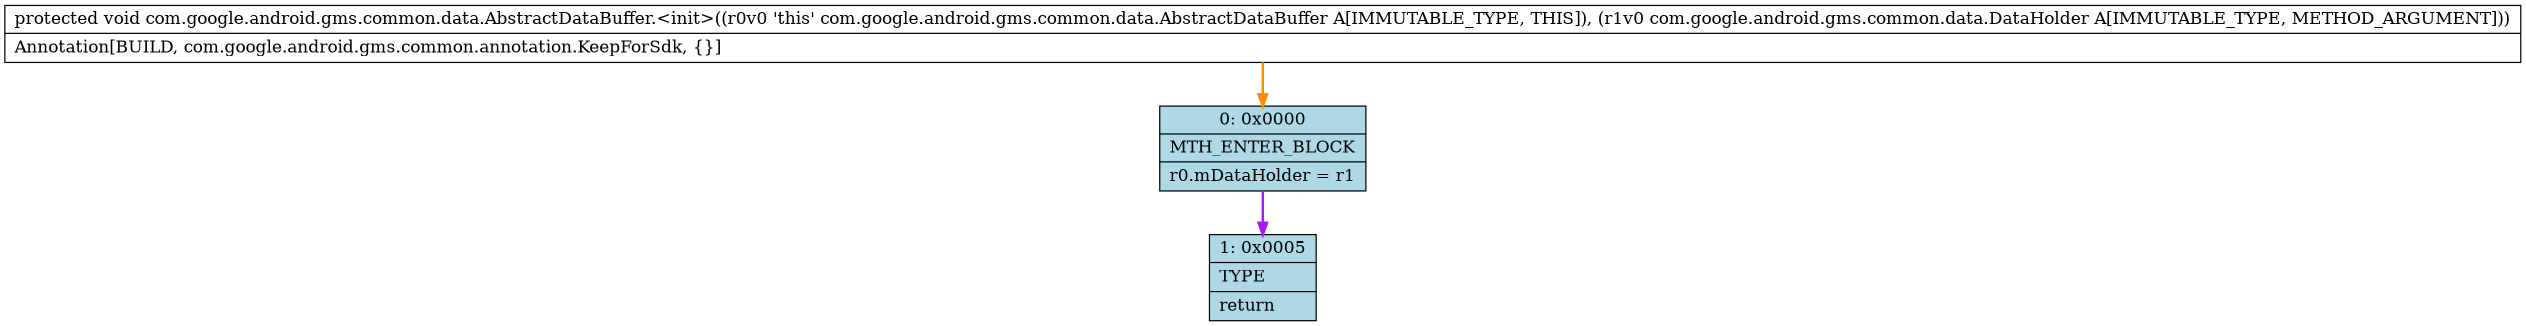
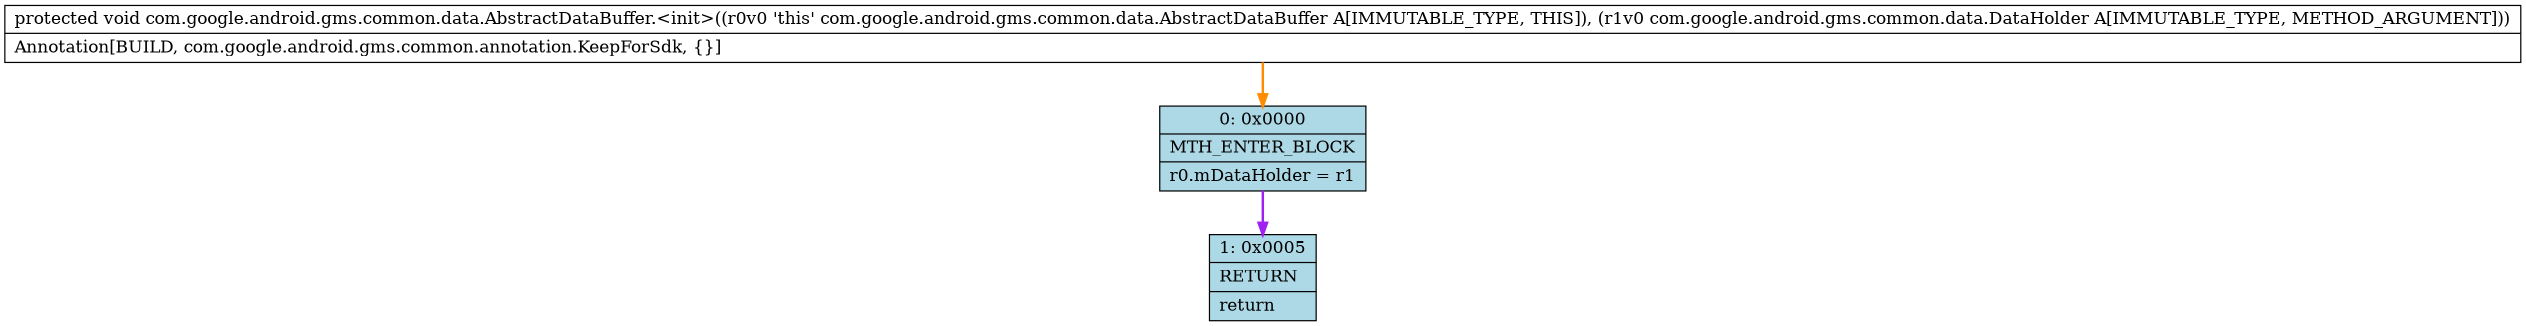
node "1: 0x0005": text "TYPE" -> "RETURN"
